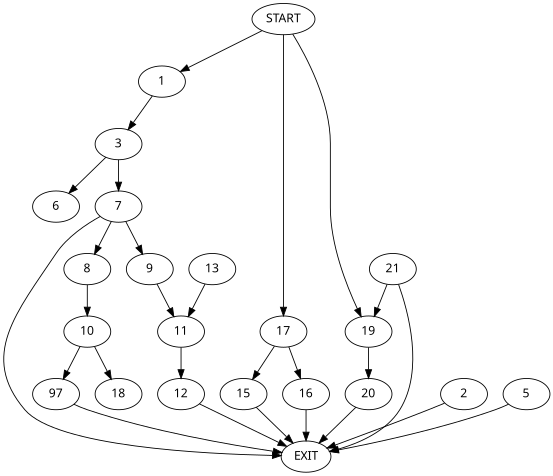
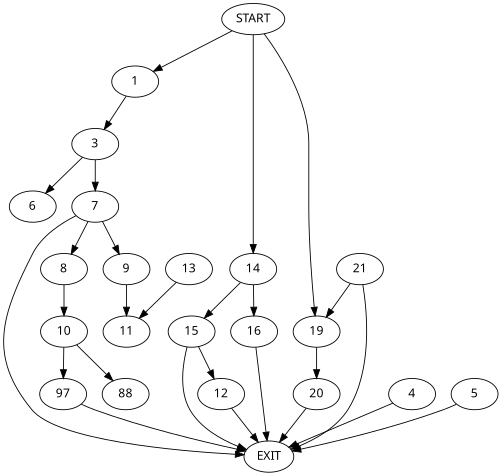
node "17": label "17" -> "14"
edge "11" -> "12": now "15" -> "12"
node "18": label "18" -> "88"
node "2": label "2" -> "4"
